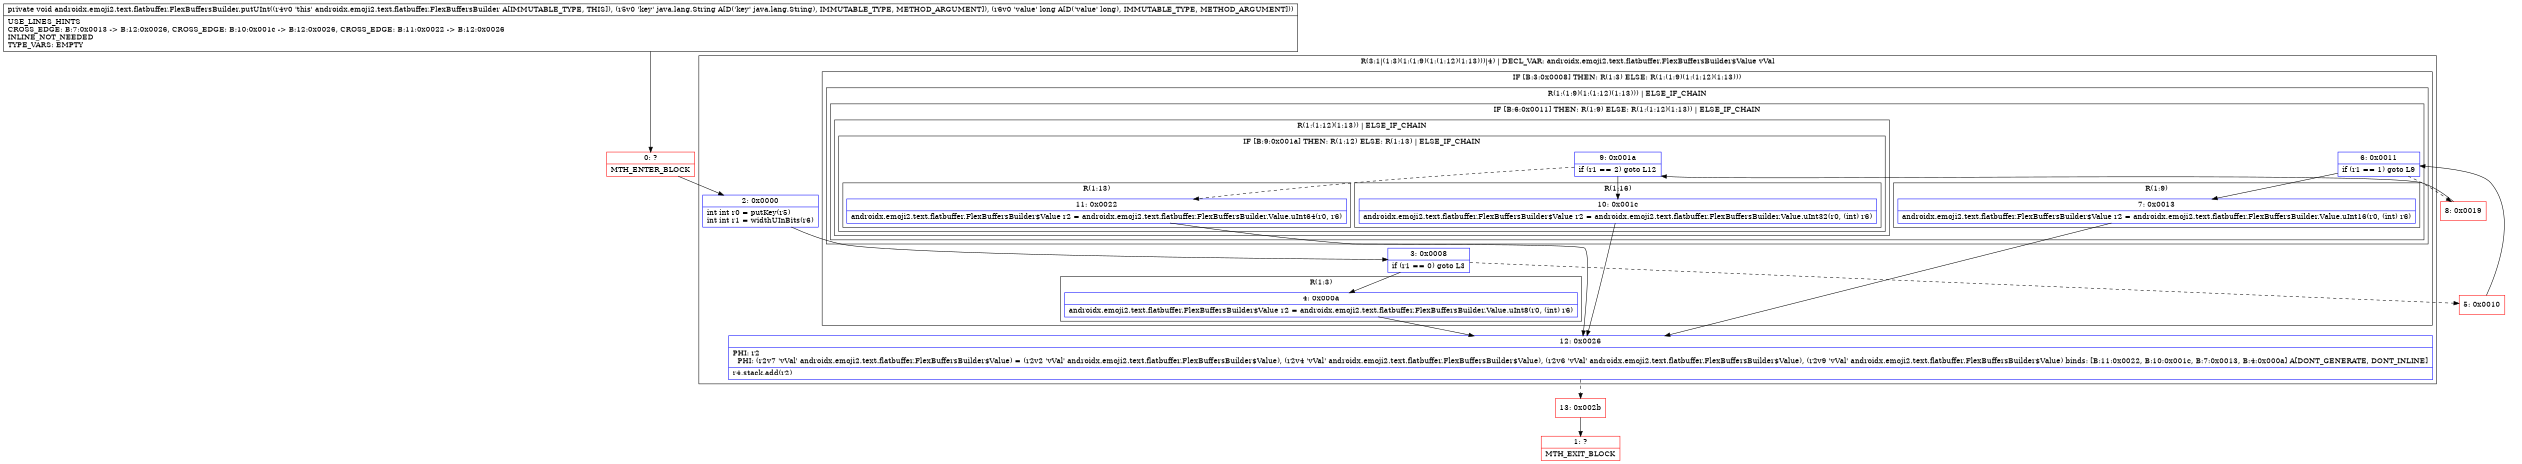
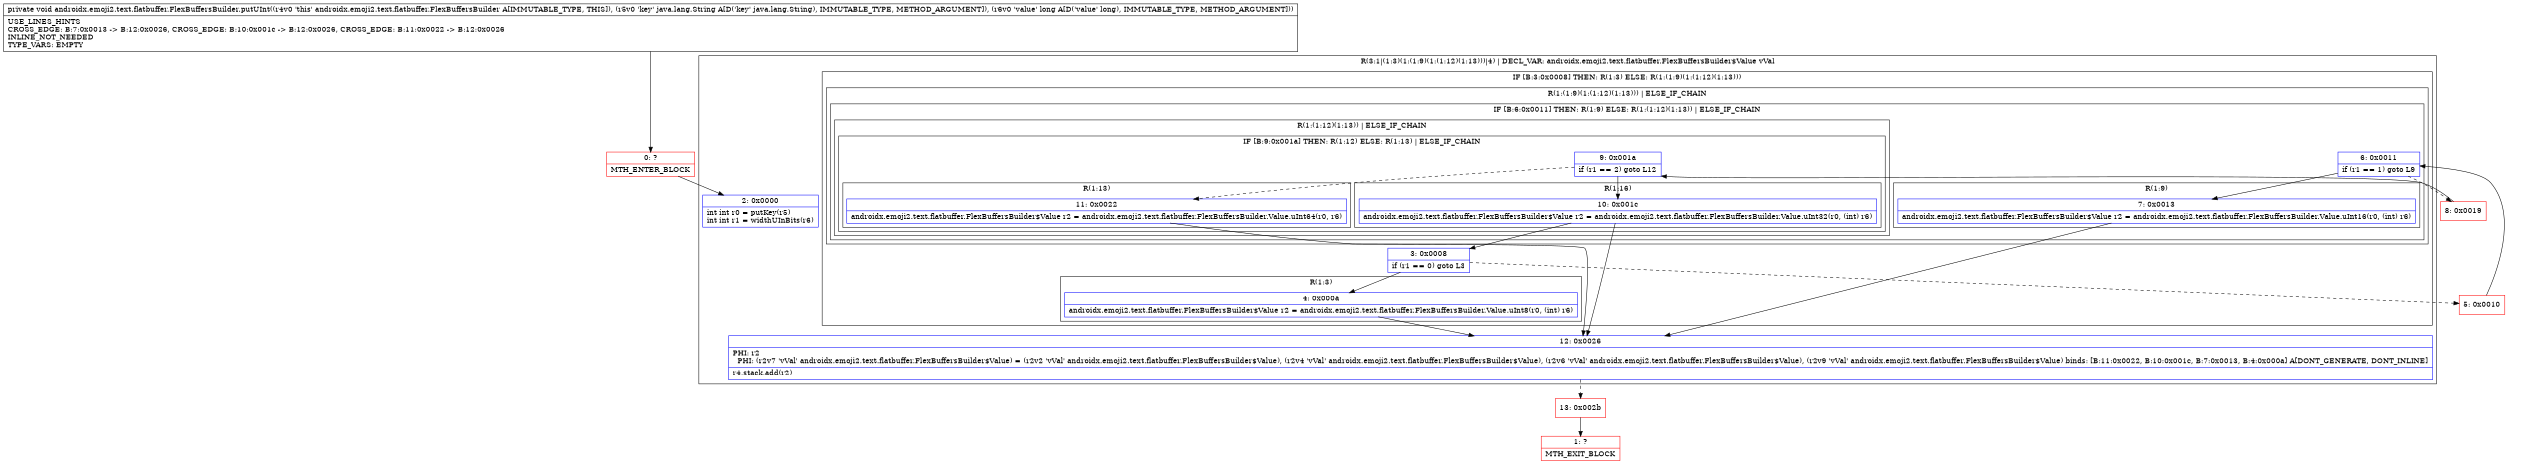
edge "2: 0x0000" -> "3: 0x0008": now "10: 0x001c" -> "3: 0x0008"
